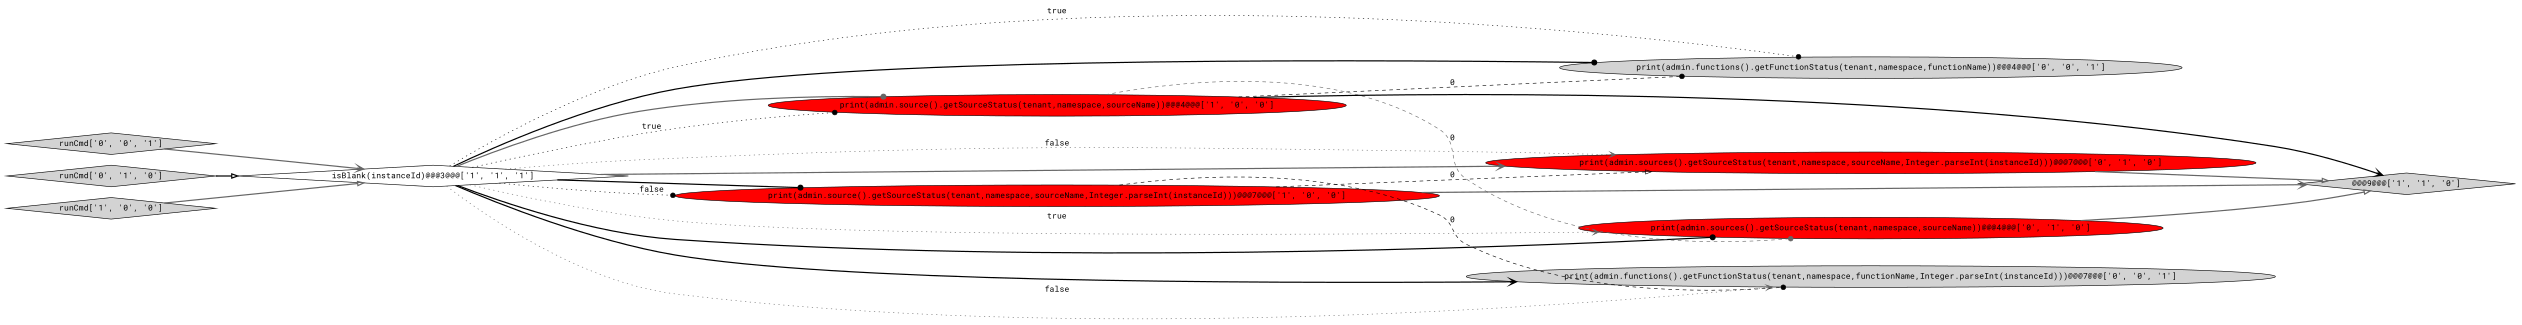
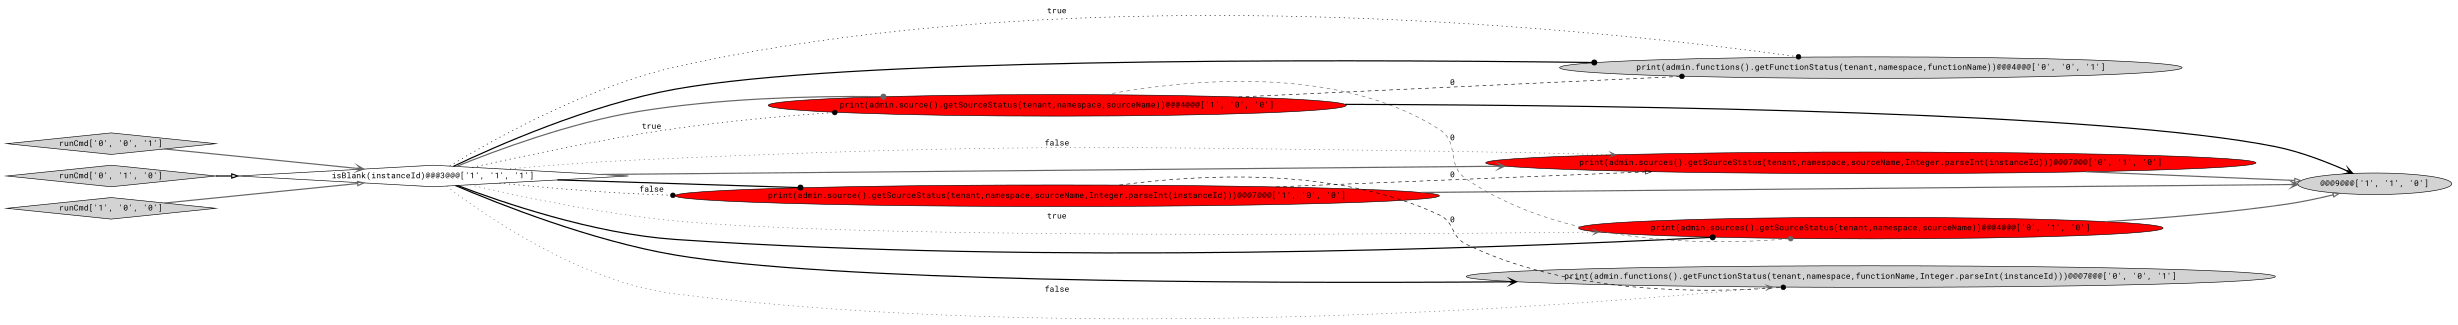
node "@@@9@@@['1', '1', '0']": shape diamond -> ellipse
